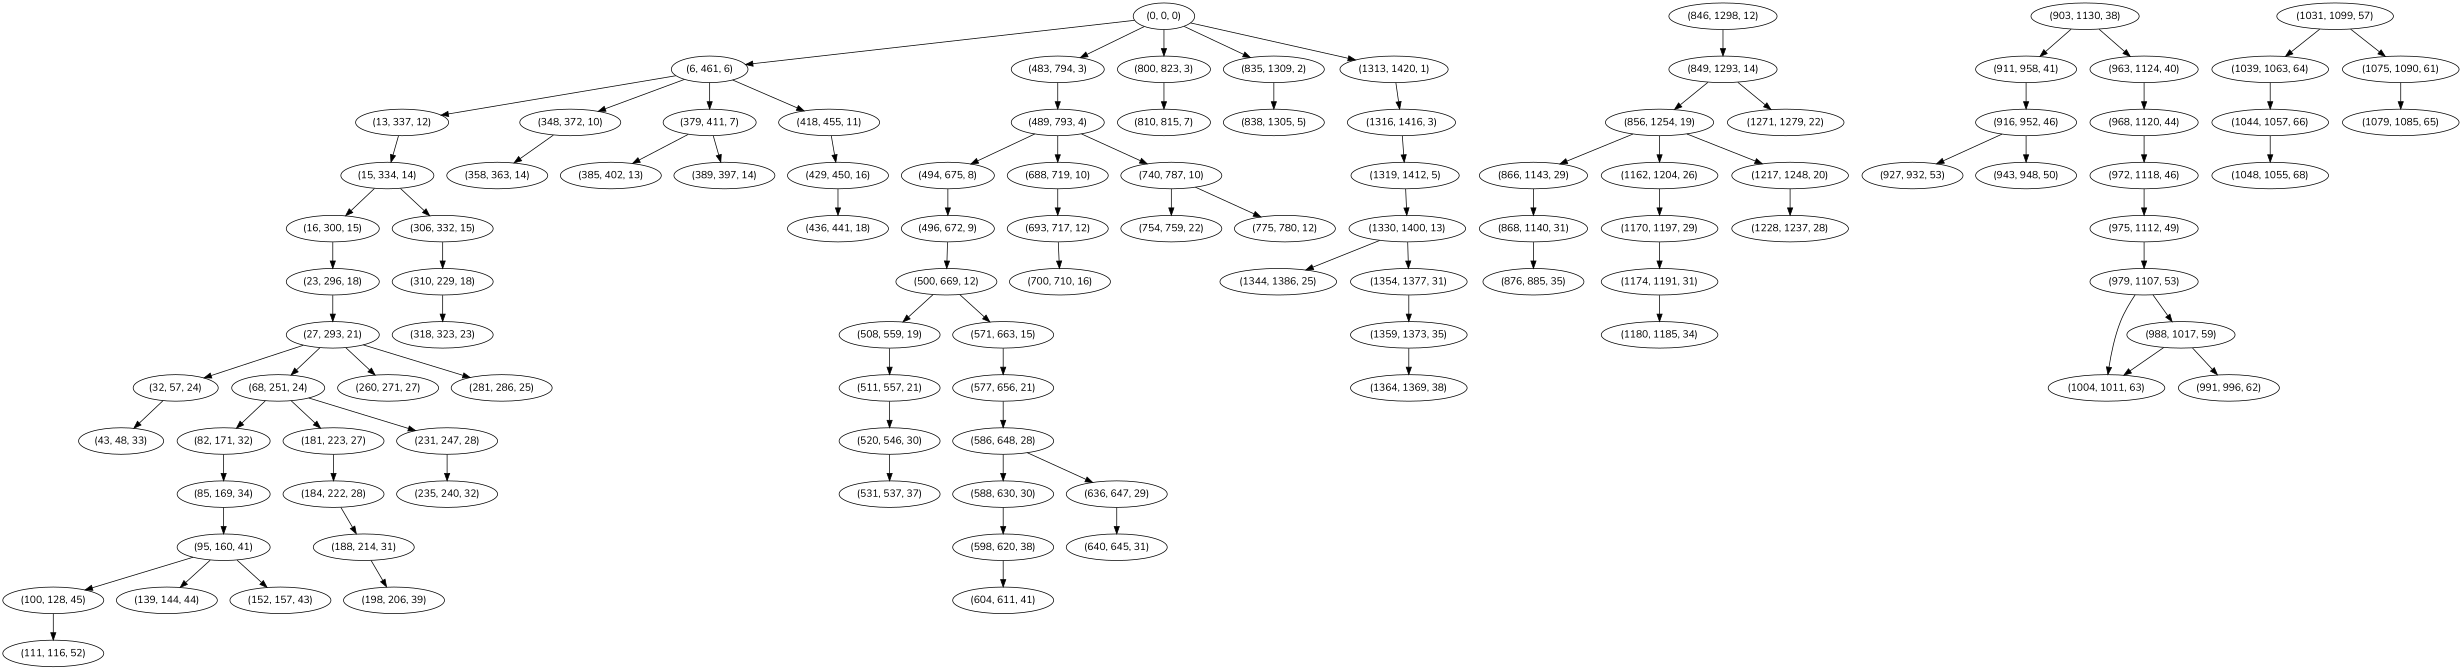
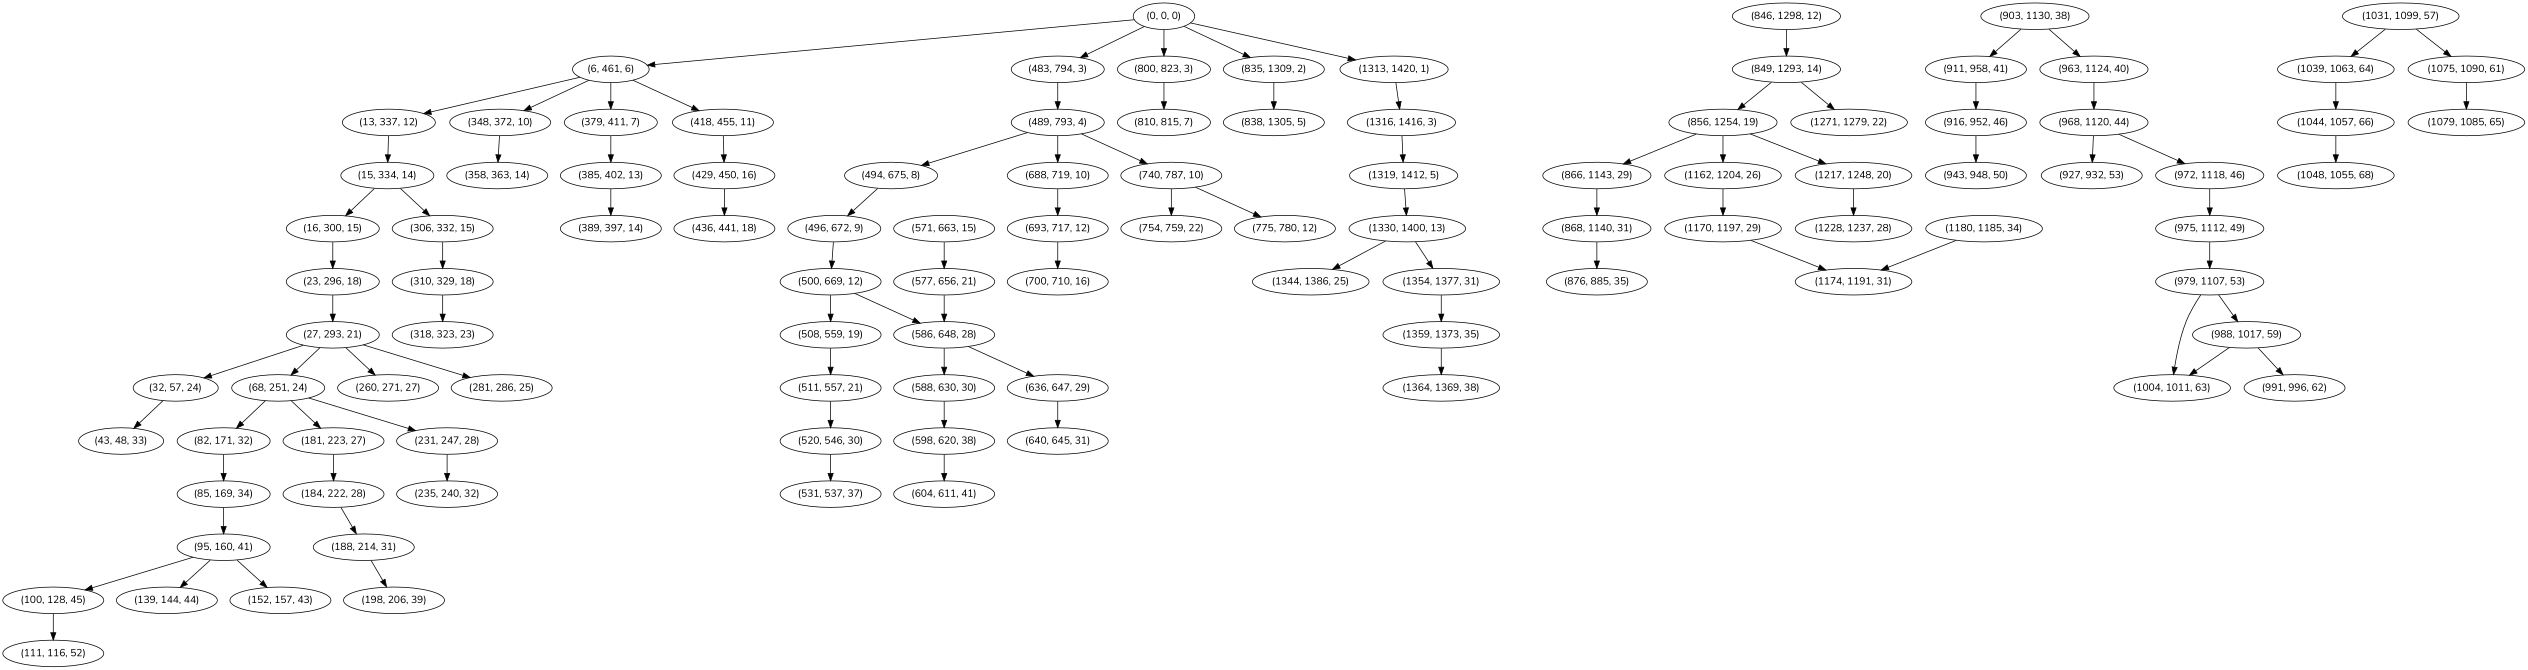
edge "(379, 411, 7)" -> "(389, 397, 14)": now "(385, 402, 13)" -> "(389, 397, 14)"
edge "(916, 952, 46)" -> "(927, 932, 53)": now "(968, 1120, 44)" -> "(927, 932, 53)"
node "(310, 229, 18)": label "(310, 229, 18)" -> "(310, 329, 18)"
edge "(1174, 1191, 31)" -> "(1180, 1185, 34)": reversed
edge "(500, 669, 12)" -> "(571, 663, 15)": now "(500, 669, 12)" -> "(586, 648, 28)"
